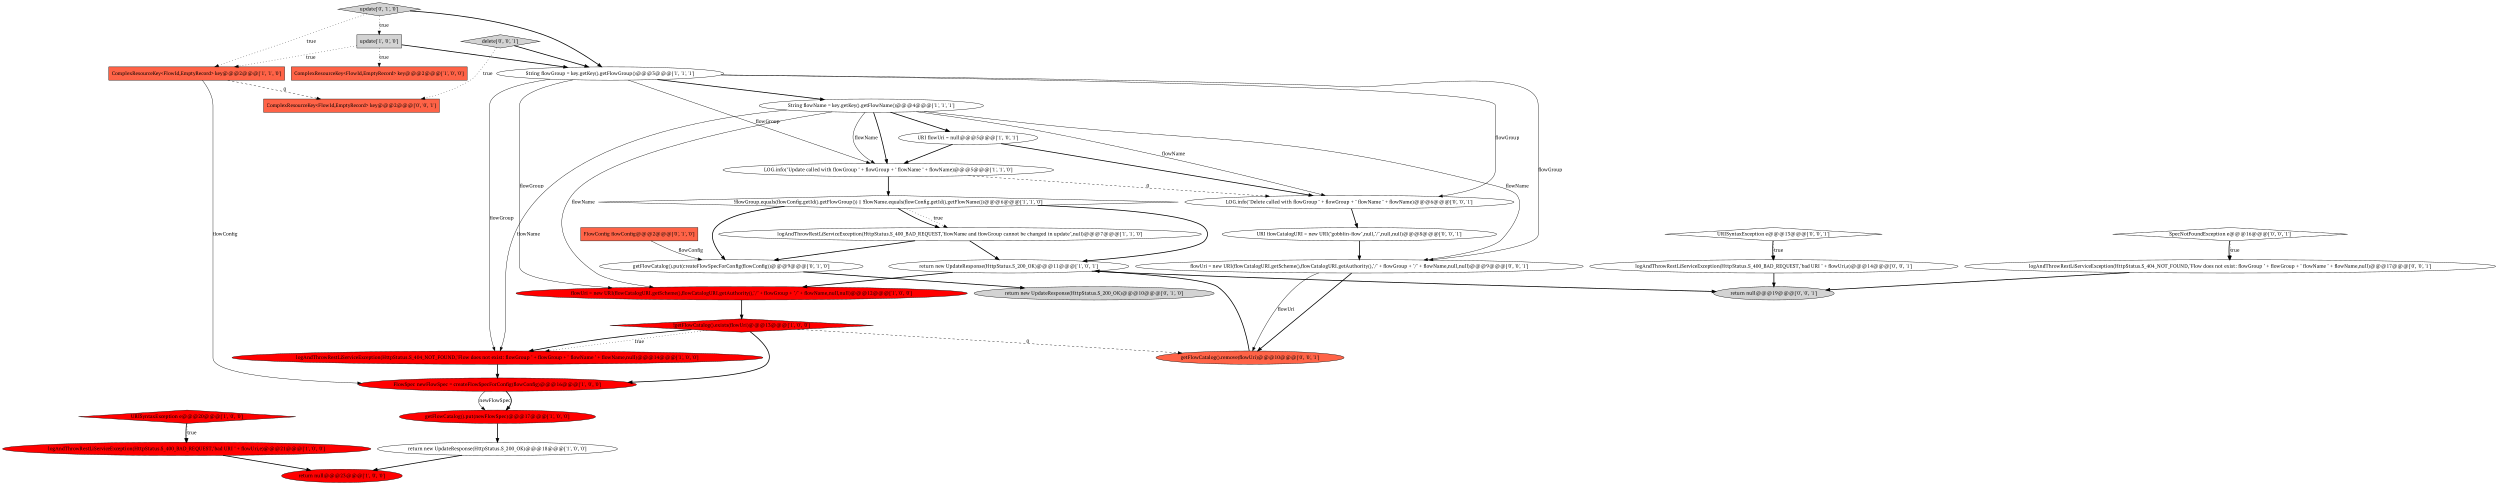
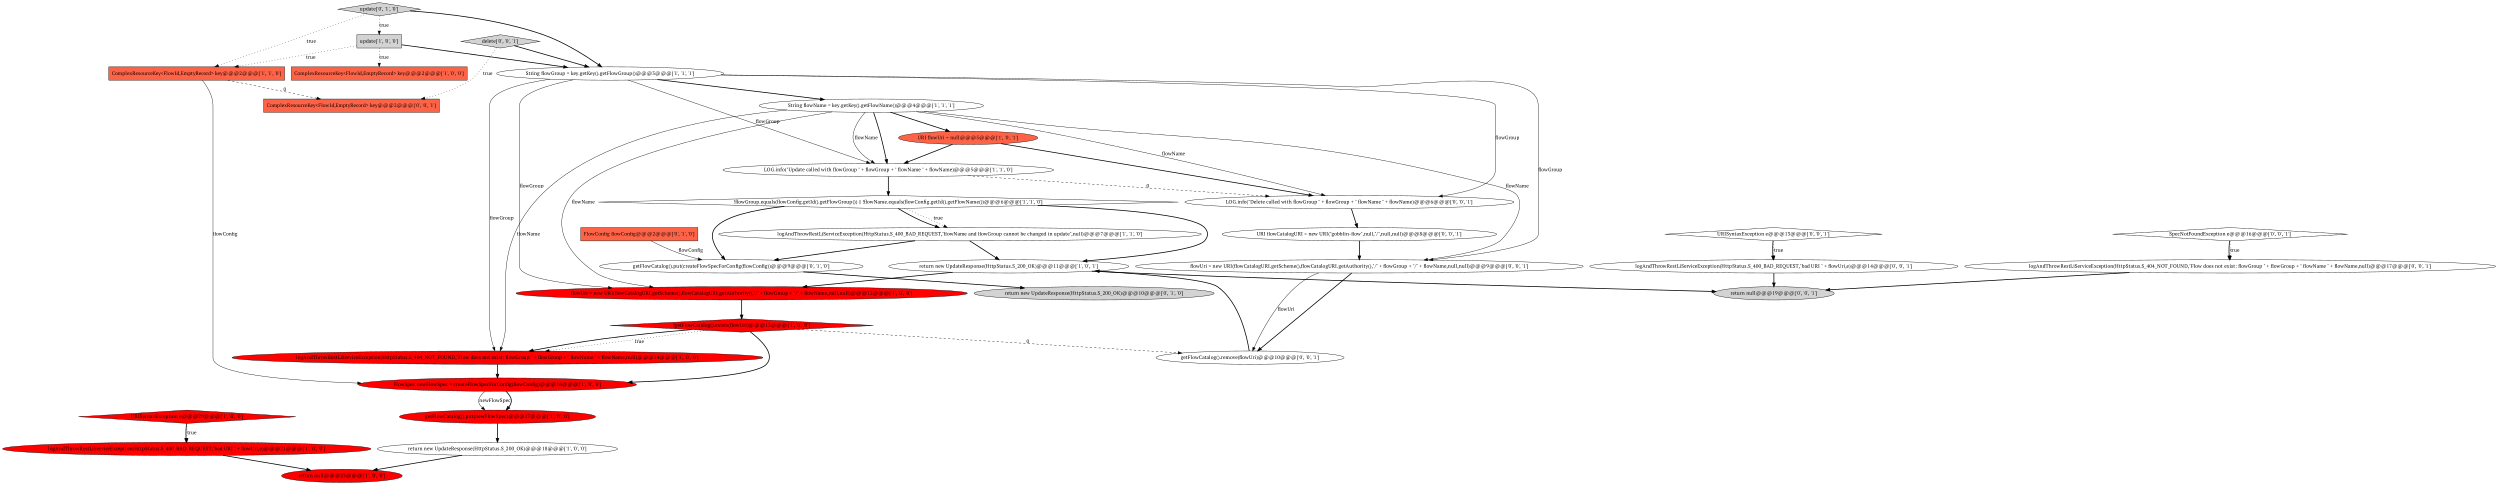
node "URI flowUri = null@@@5@@@['1', '0', '1']": fillcolor white -> tomato
node "getFlowCatalog().remove(flowUri)@@@10@@@['0', '0', '1']": fillcolor tomato -> white
